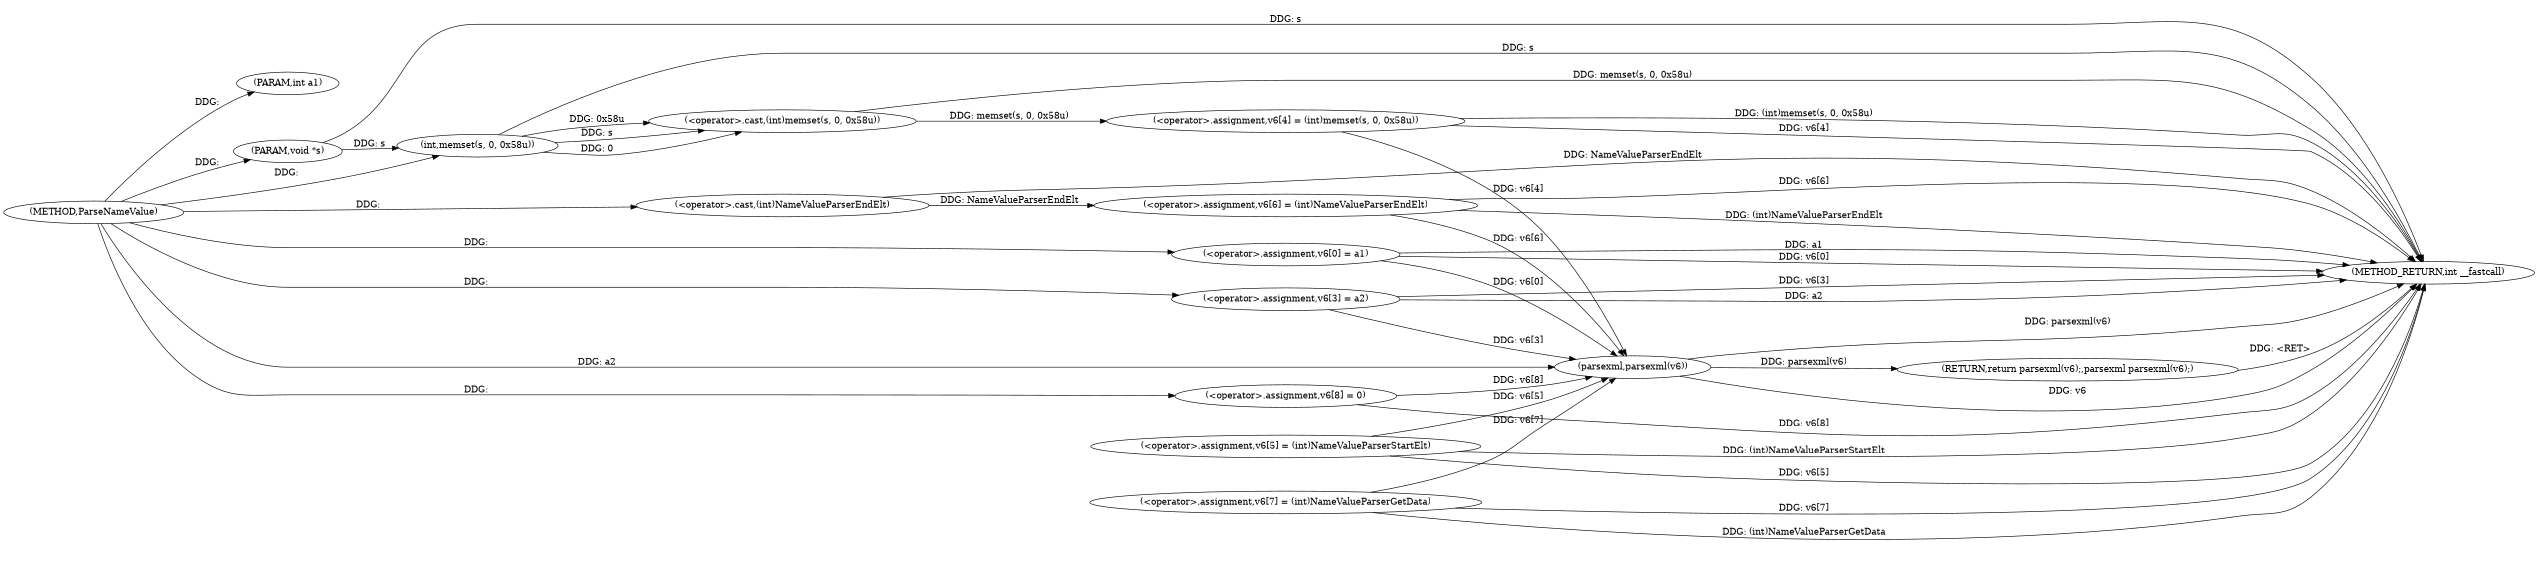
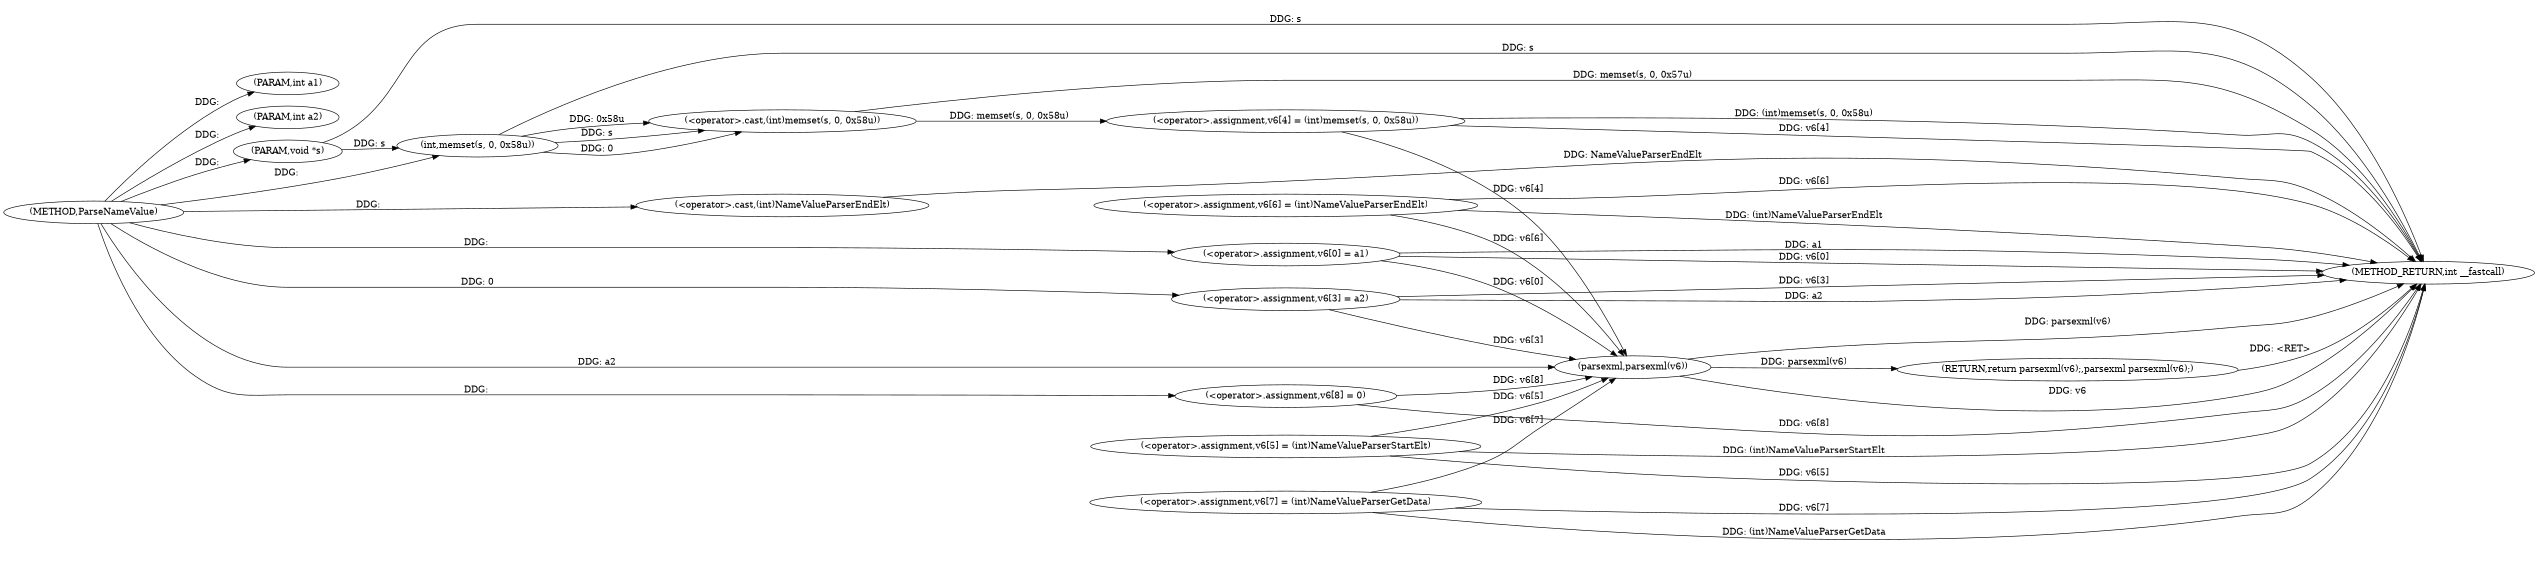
edge "(<operator>.cast,(int)memset(s, 0, 0x58u))" -> "(METHOD_RETURN,int __fastcall)": label "DDG: memset(s, 0, 0x58u)" -> "DDG: memset(s, 0, 0x57u)"
node "(PARAM,int a2)": added
edge "(<operator>.cast,(int)NameValueParserEndElt)" -> "(<operator>.assignment,v6[6] = (int)NameValueParserEndElt)": removed, label "DDG: NameValueParserEndElt"
edge "(METHOD,ParseNameValue)" -> "(<operator>.assignment,v6[3] = a2)": label "DDG: " -> "DDG: 0"
